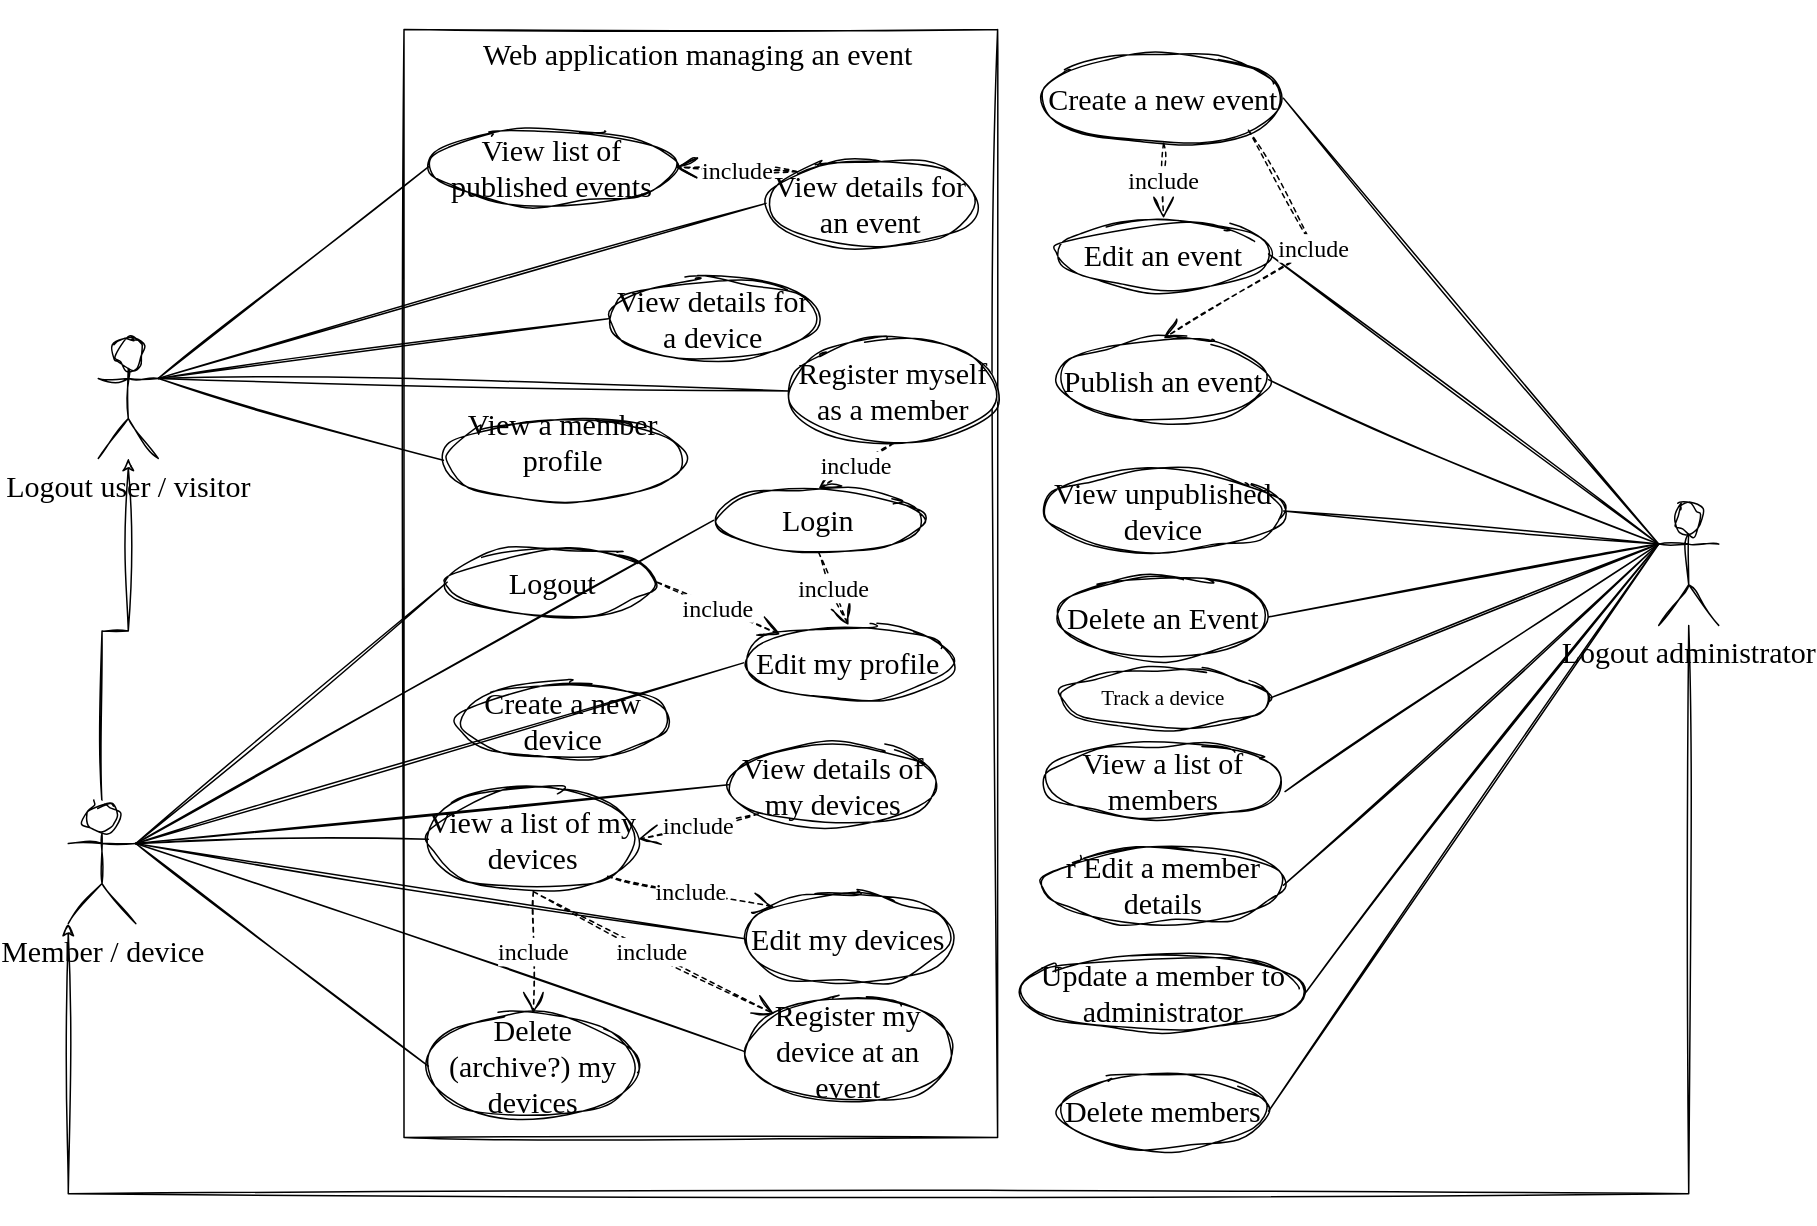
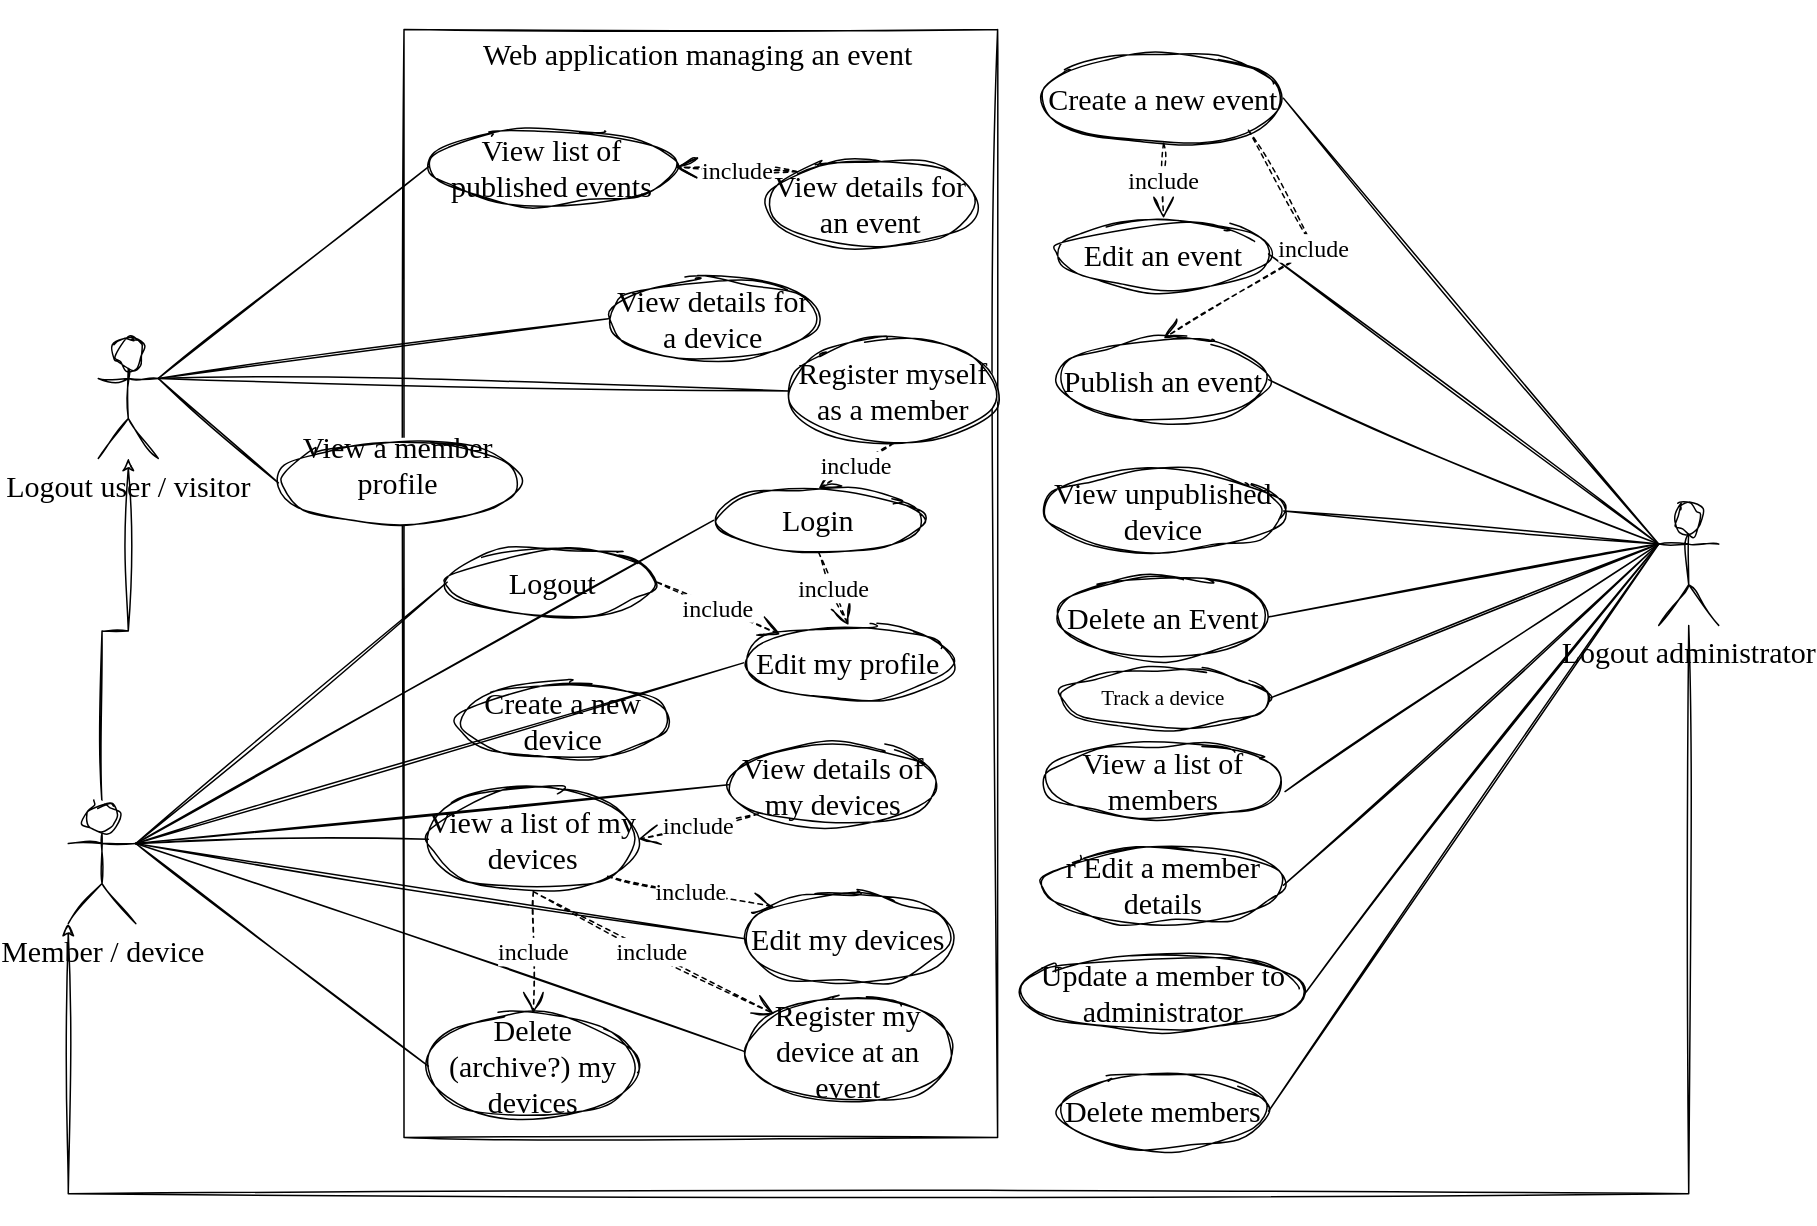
edge "View details for an event" -- "Logout user / visitor": removed
node "View a member profile": moved (563, 460) -> (398, 483)
